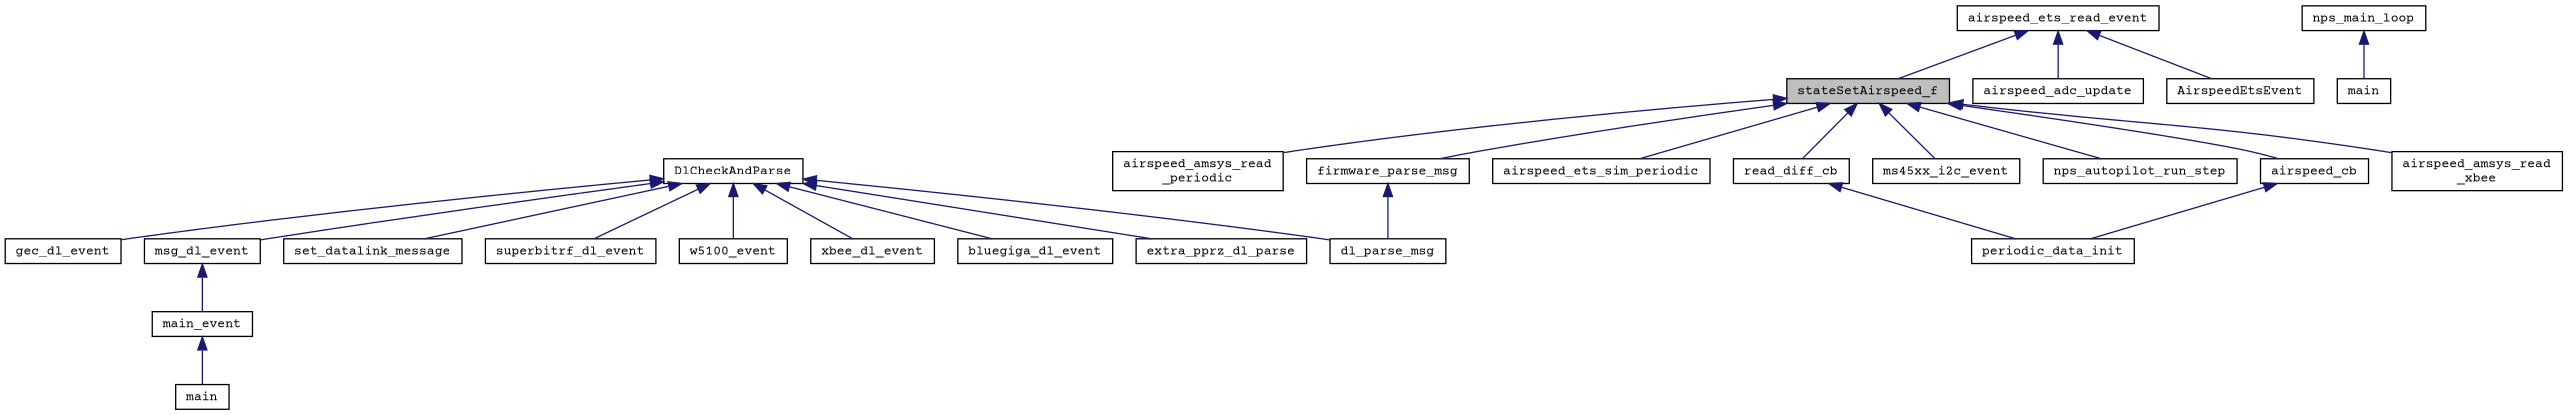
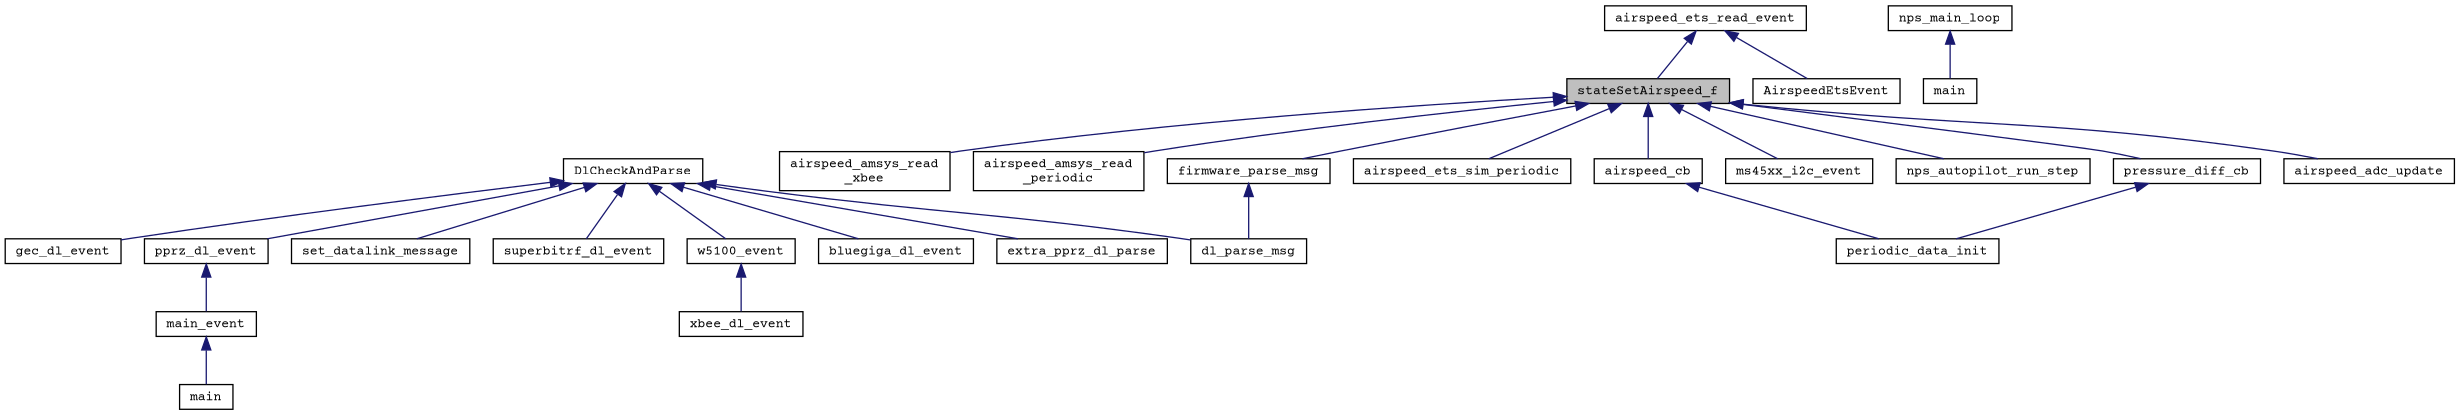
edge "airspeed_adc_update" -> "airspeed_ets_read_event": now "airspeed_adc_update" -> "stateSetAirspeed_f"
node "read_diff_cb": label "read_diff_cb" -> "pressure_diff_cb"
edge "xbee_dl_event" -> "DlCheckAndParse": now "xbee_dl_event" -> "w5100_event"
node "msg_dl_event": label "msg_dl_event" -> "pprz_dl_event"
